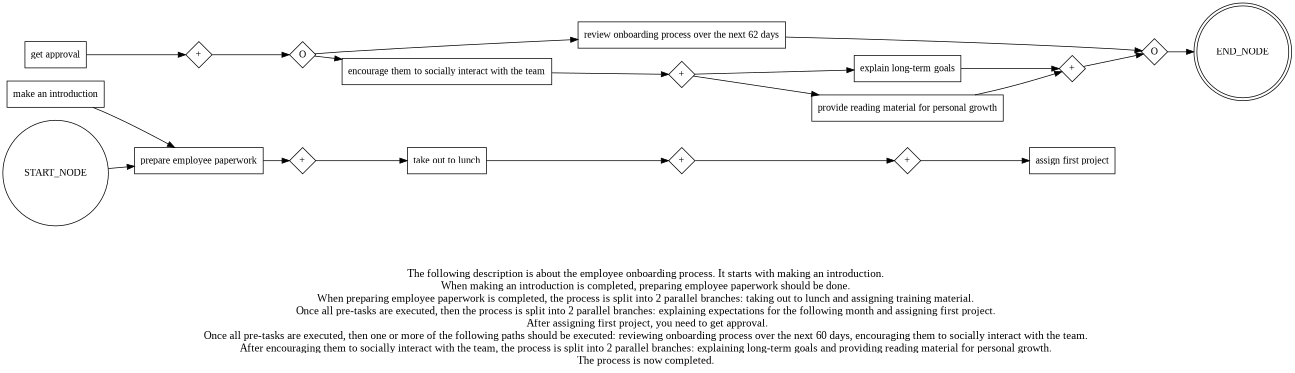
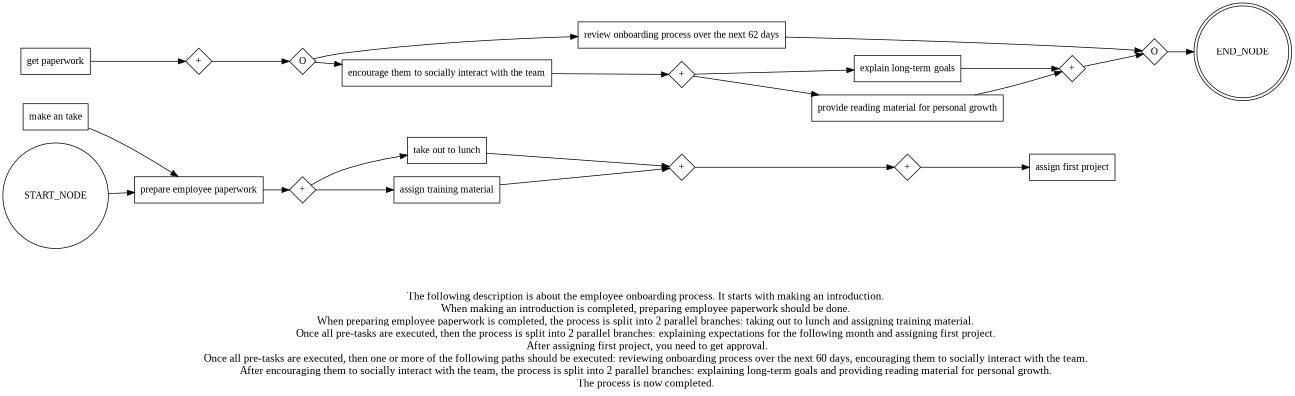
node "get approval": label "get approval" -> "get paperwork"
node "make an introduction": label "make an introduction" -> "make an take"
node "assign training material": added
